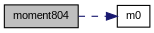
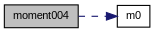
node "moment804": label "moment804" -> "moment004"
